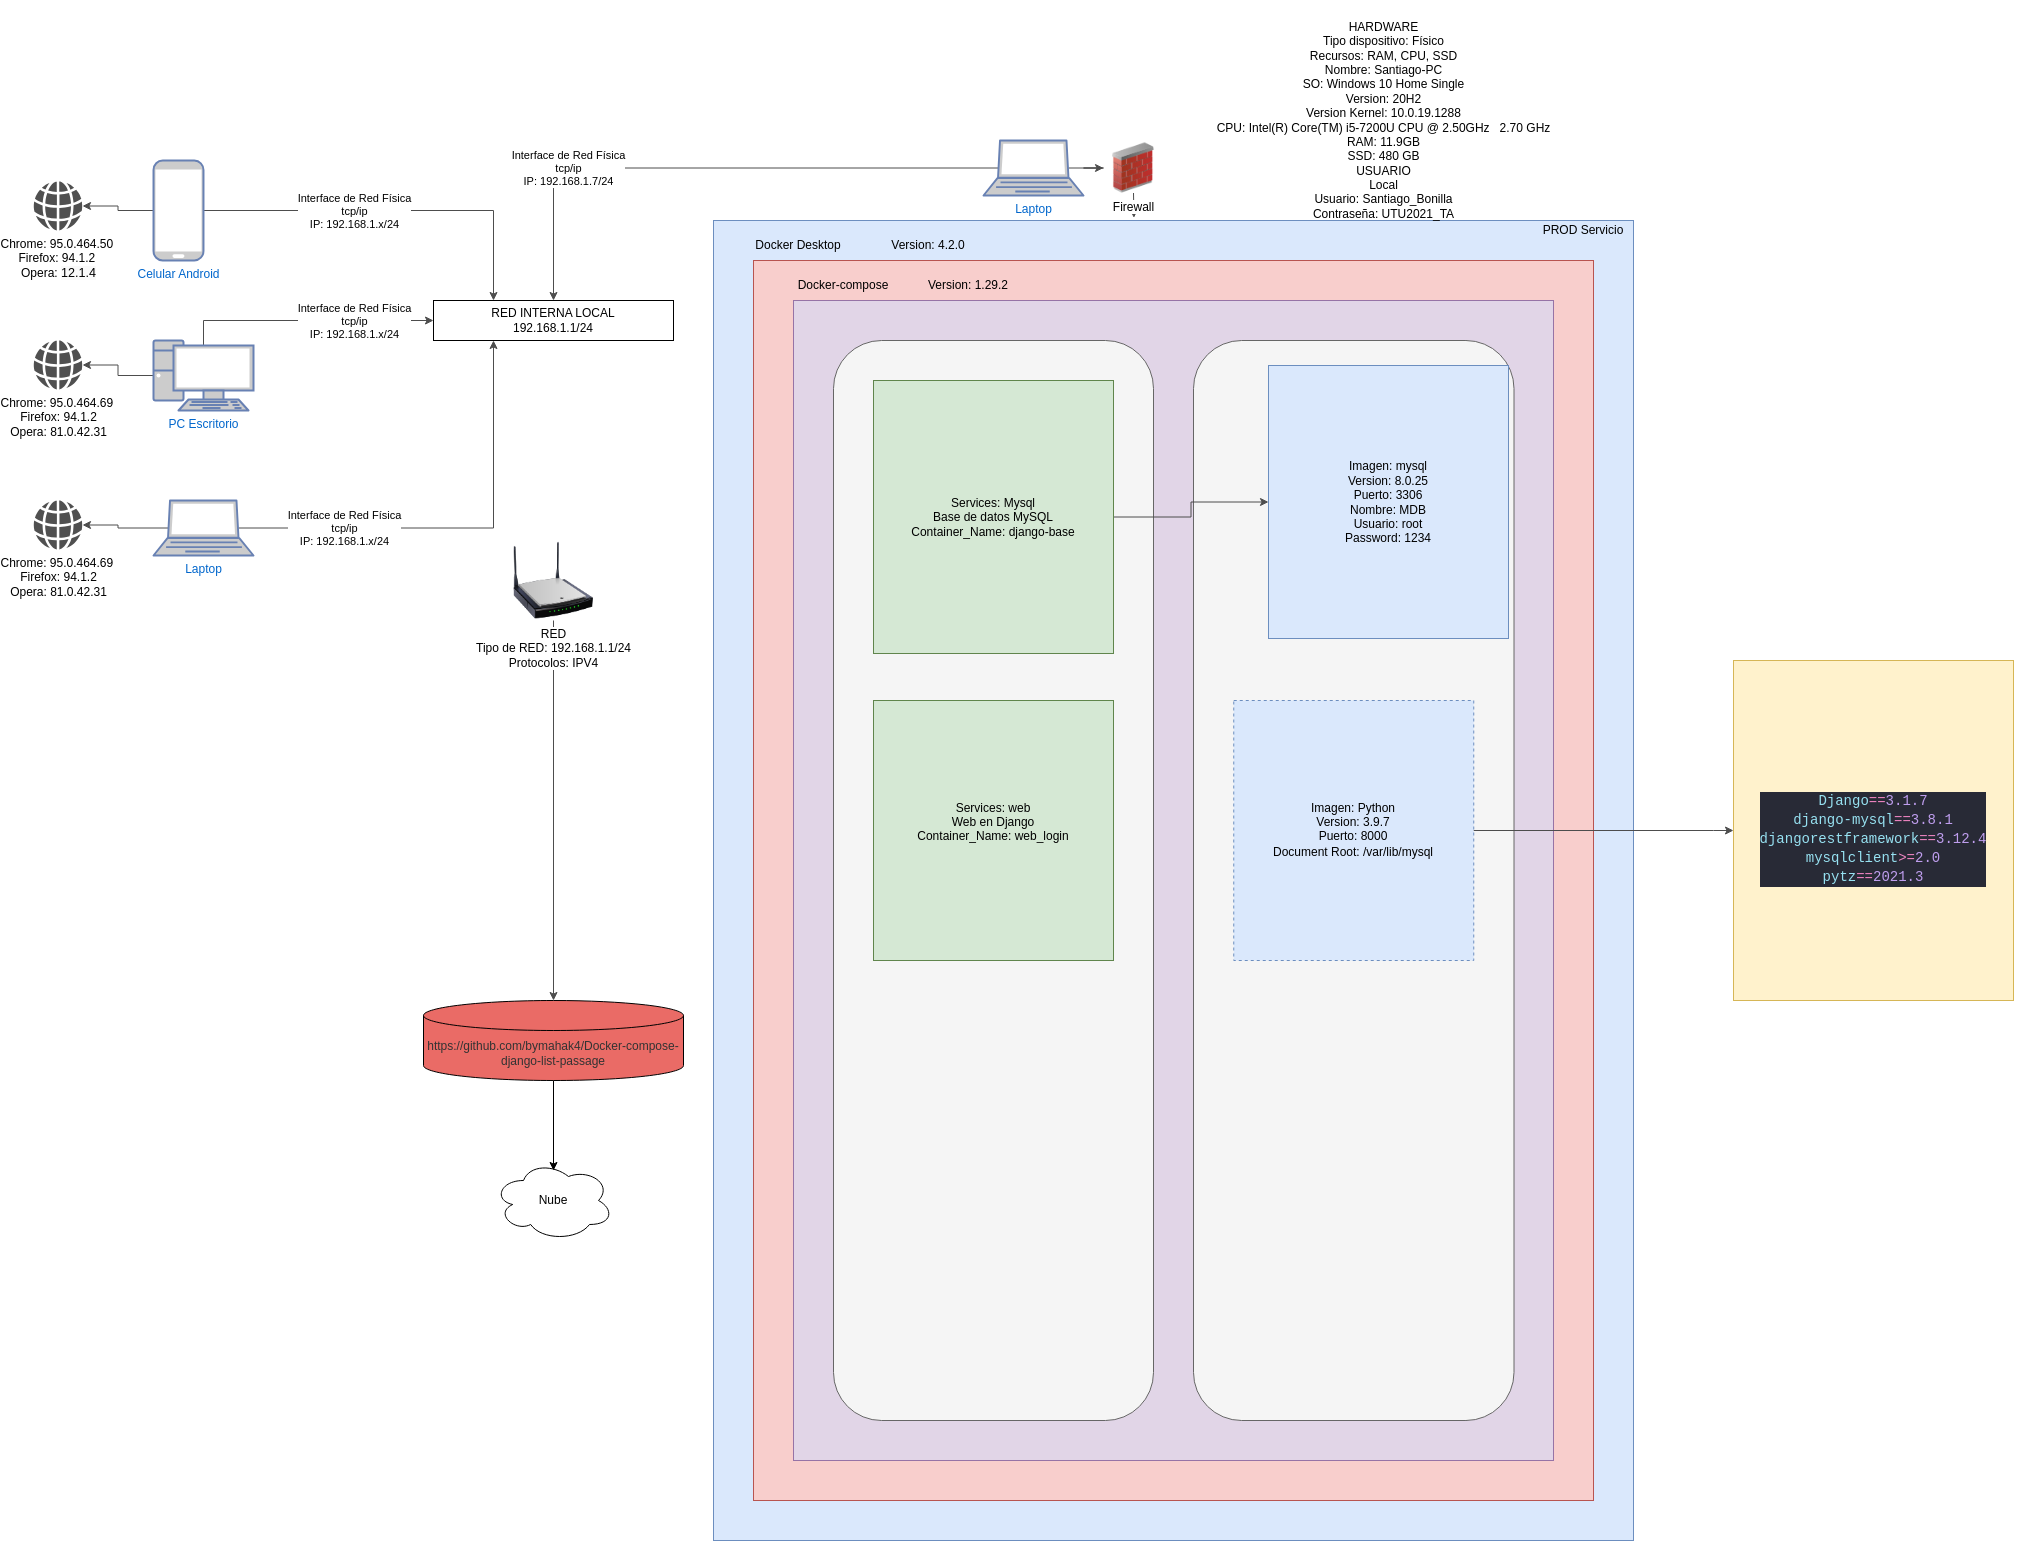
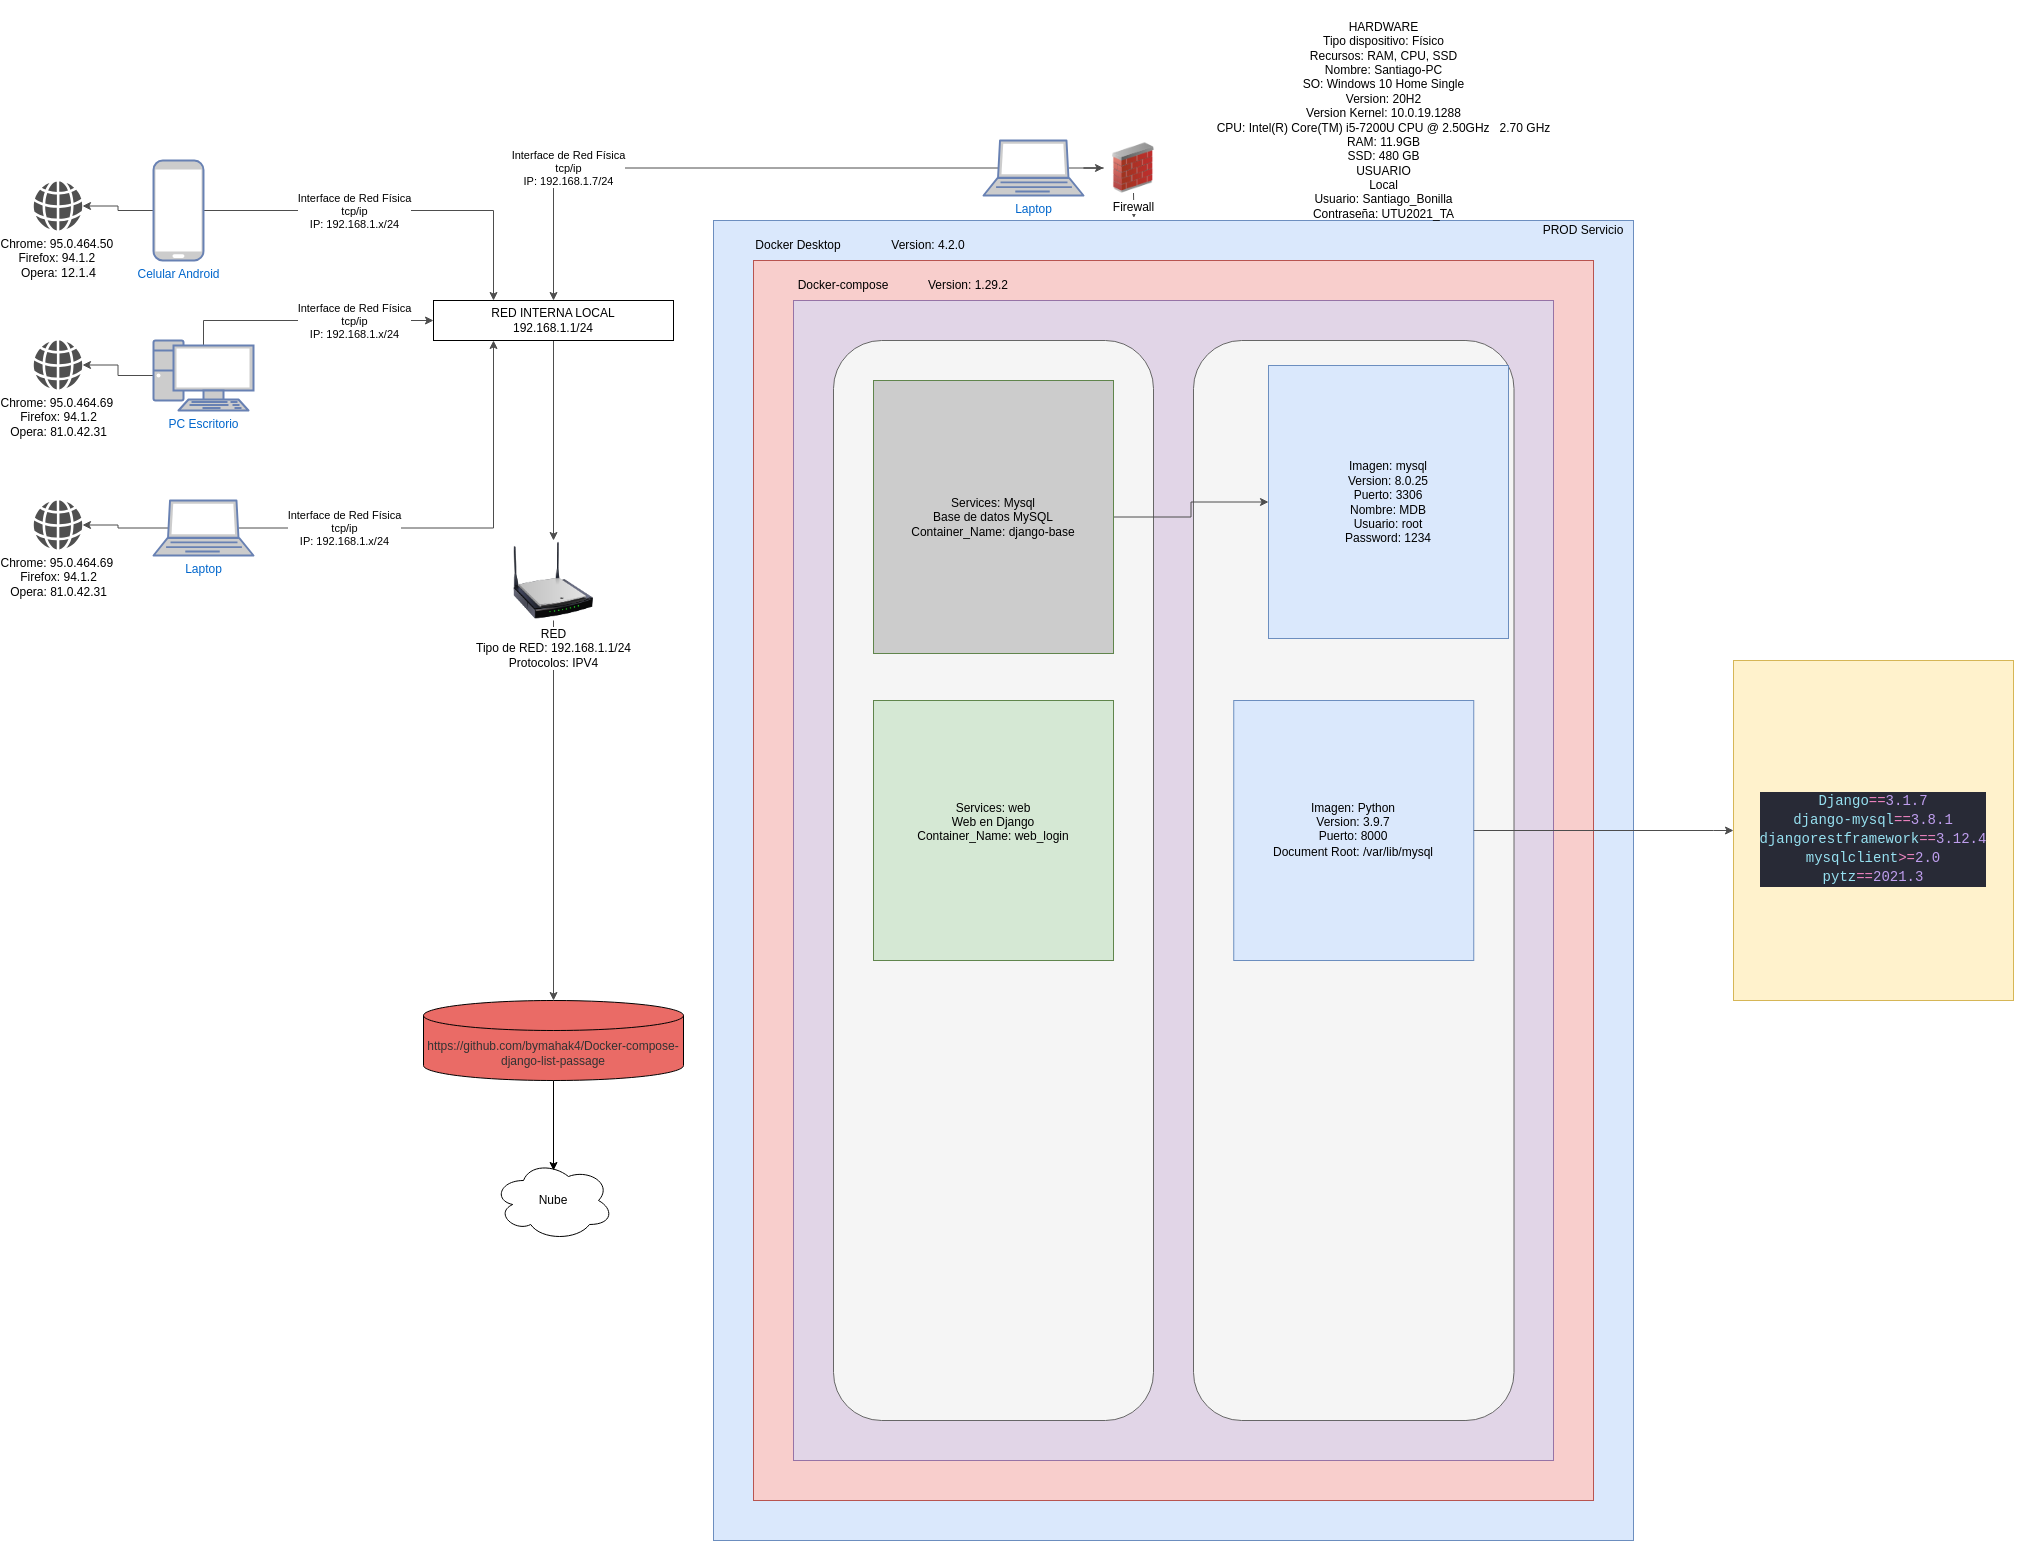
edge "RED INTERNA LOCAL 192.168.1.1/24" -> "RED Tipo de RED: 192.168.1.1/24 Protocolos: IPV4": added
node "Services: Mysql Base de datos MySQL Container_Name: django-base": fillcolor #d5e8d4 -> #cccccc
node "Imagen: Python Version: 3.9.7 Puerto: 8000 Document Root: /var/lib/mysql": style dashed -> solid
